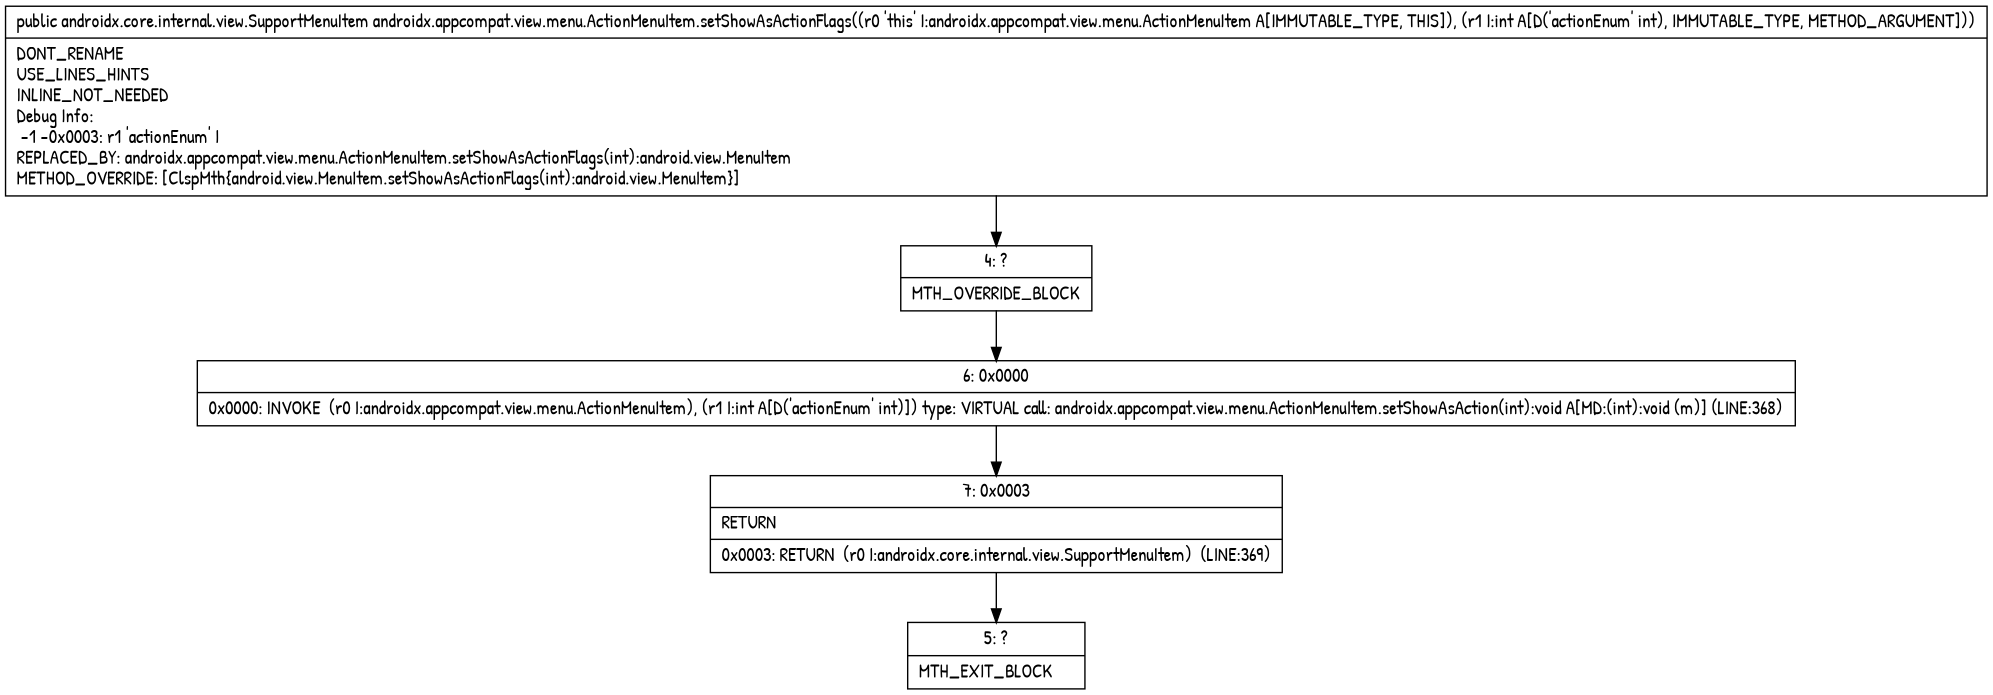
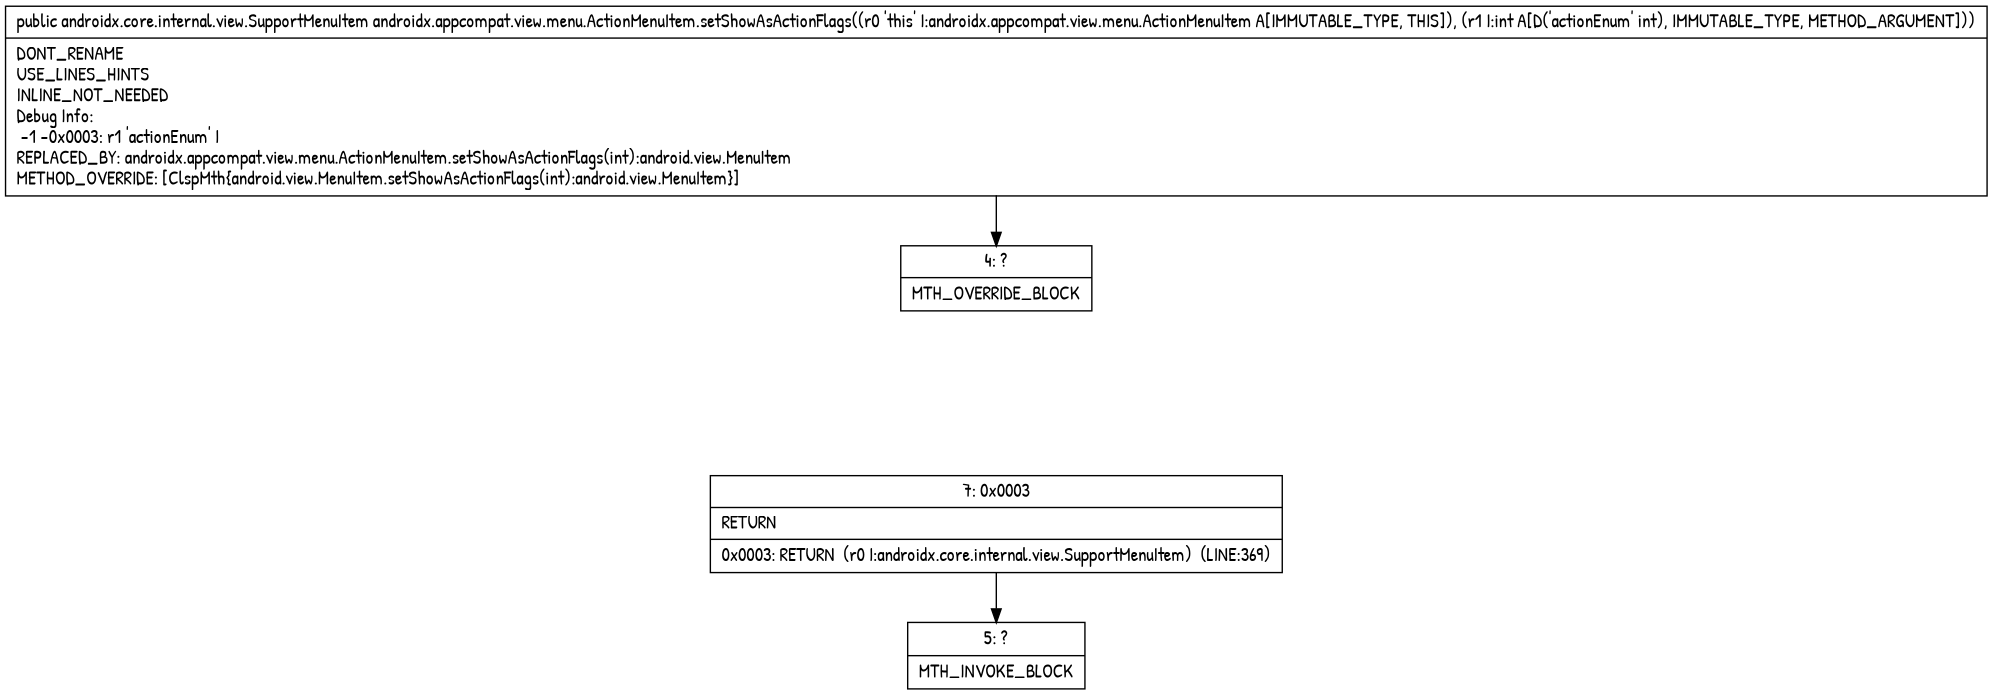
node "6: 0x0000": removed
node "5: ?": text "MTH_EXIT_BLOCK" -> "MTH_INVOKE_BLOCK"
